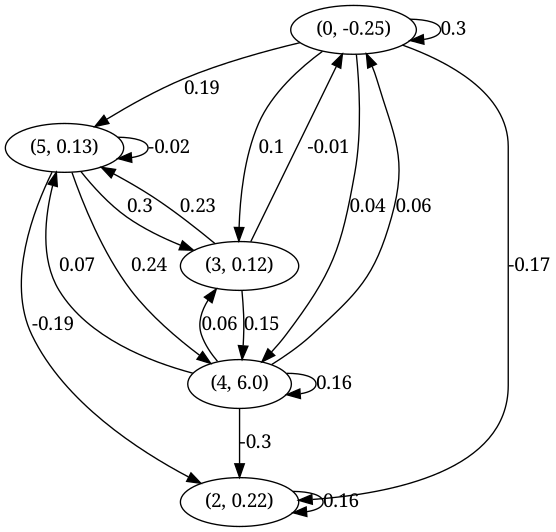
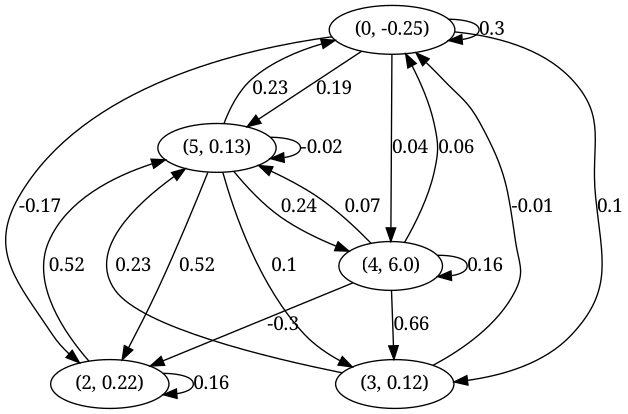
edge "(5, 0.13)" -> "(0, -0.25)": added, label "0.23"
edge "(5, 0.13)" -> "(3, 0.12)": label "0.3" -> "0.1"
edge "(2, 0.22)" -> "(5, 0.13)": added, label "0.52"
edge "(3, 0.12)" -> "(4, 6.0)": removed, label "0.15"
edge "(5, 0.13)" -> "(2, 0.22)": label "-0.19" -> "0.52"
edge "(4, 6.0)" -> "(3, 0.12)": label "0.06" -> "0.66"
